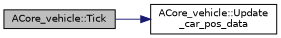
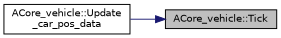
edge "ACore_vehicle::Tick" -> "ACore_vehicle::Update _car_pos_data": reversed
